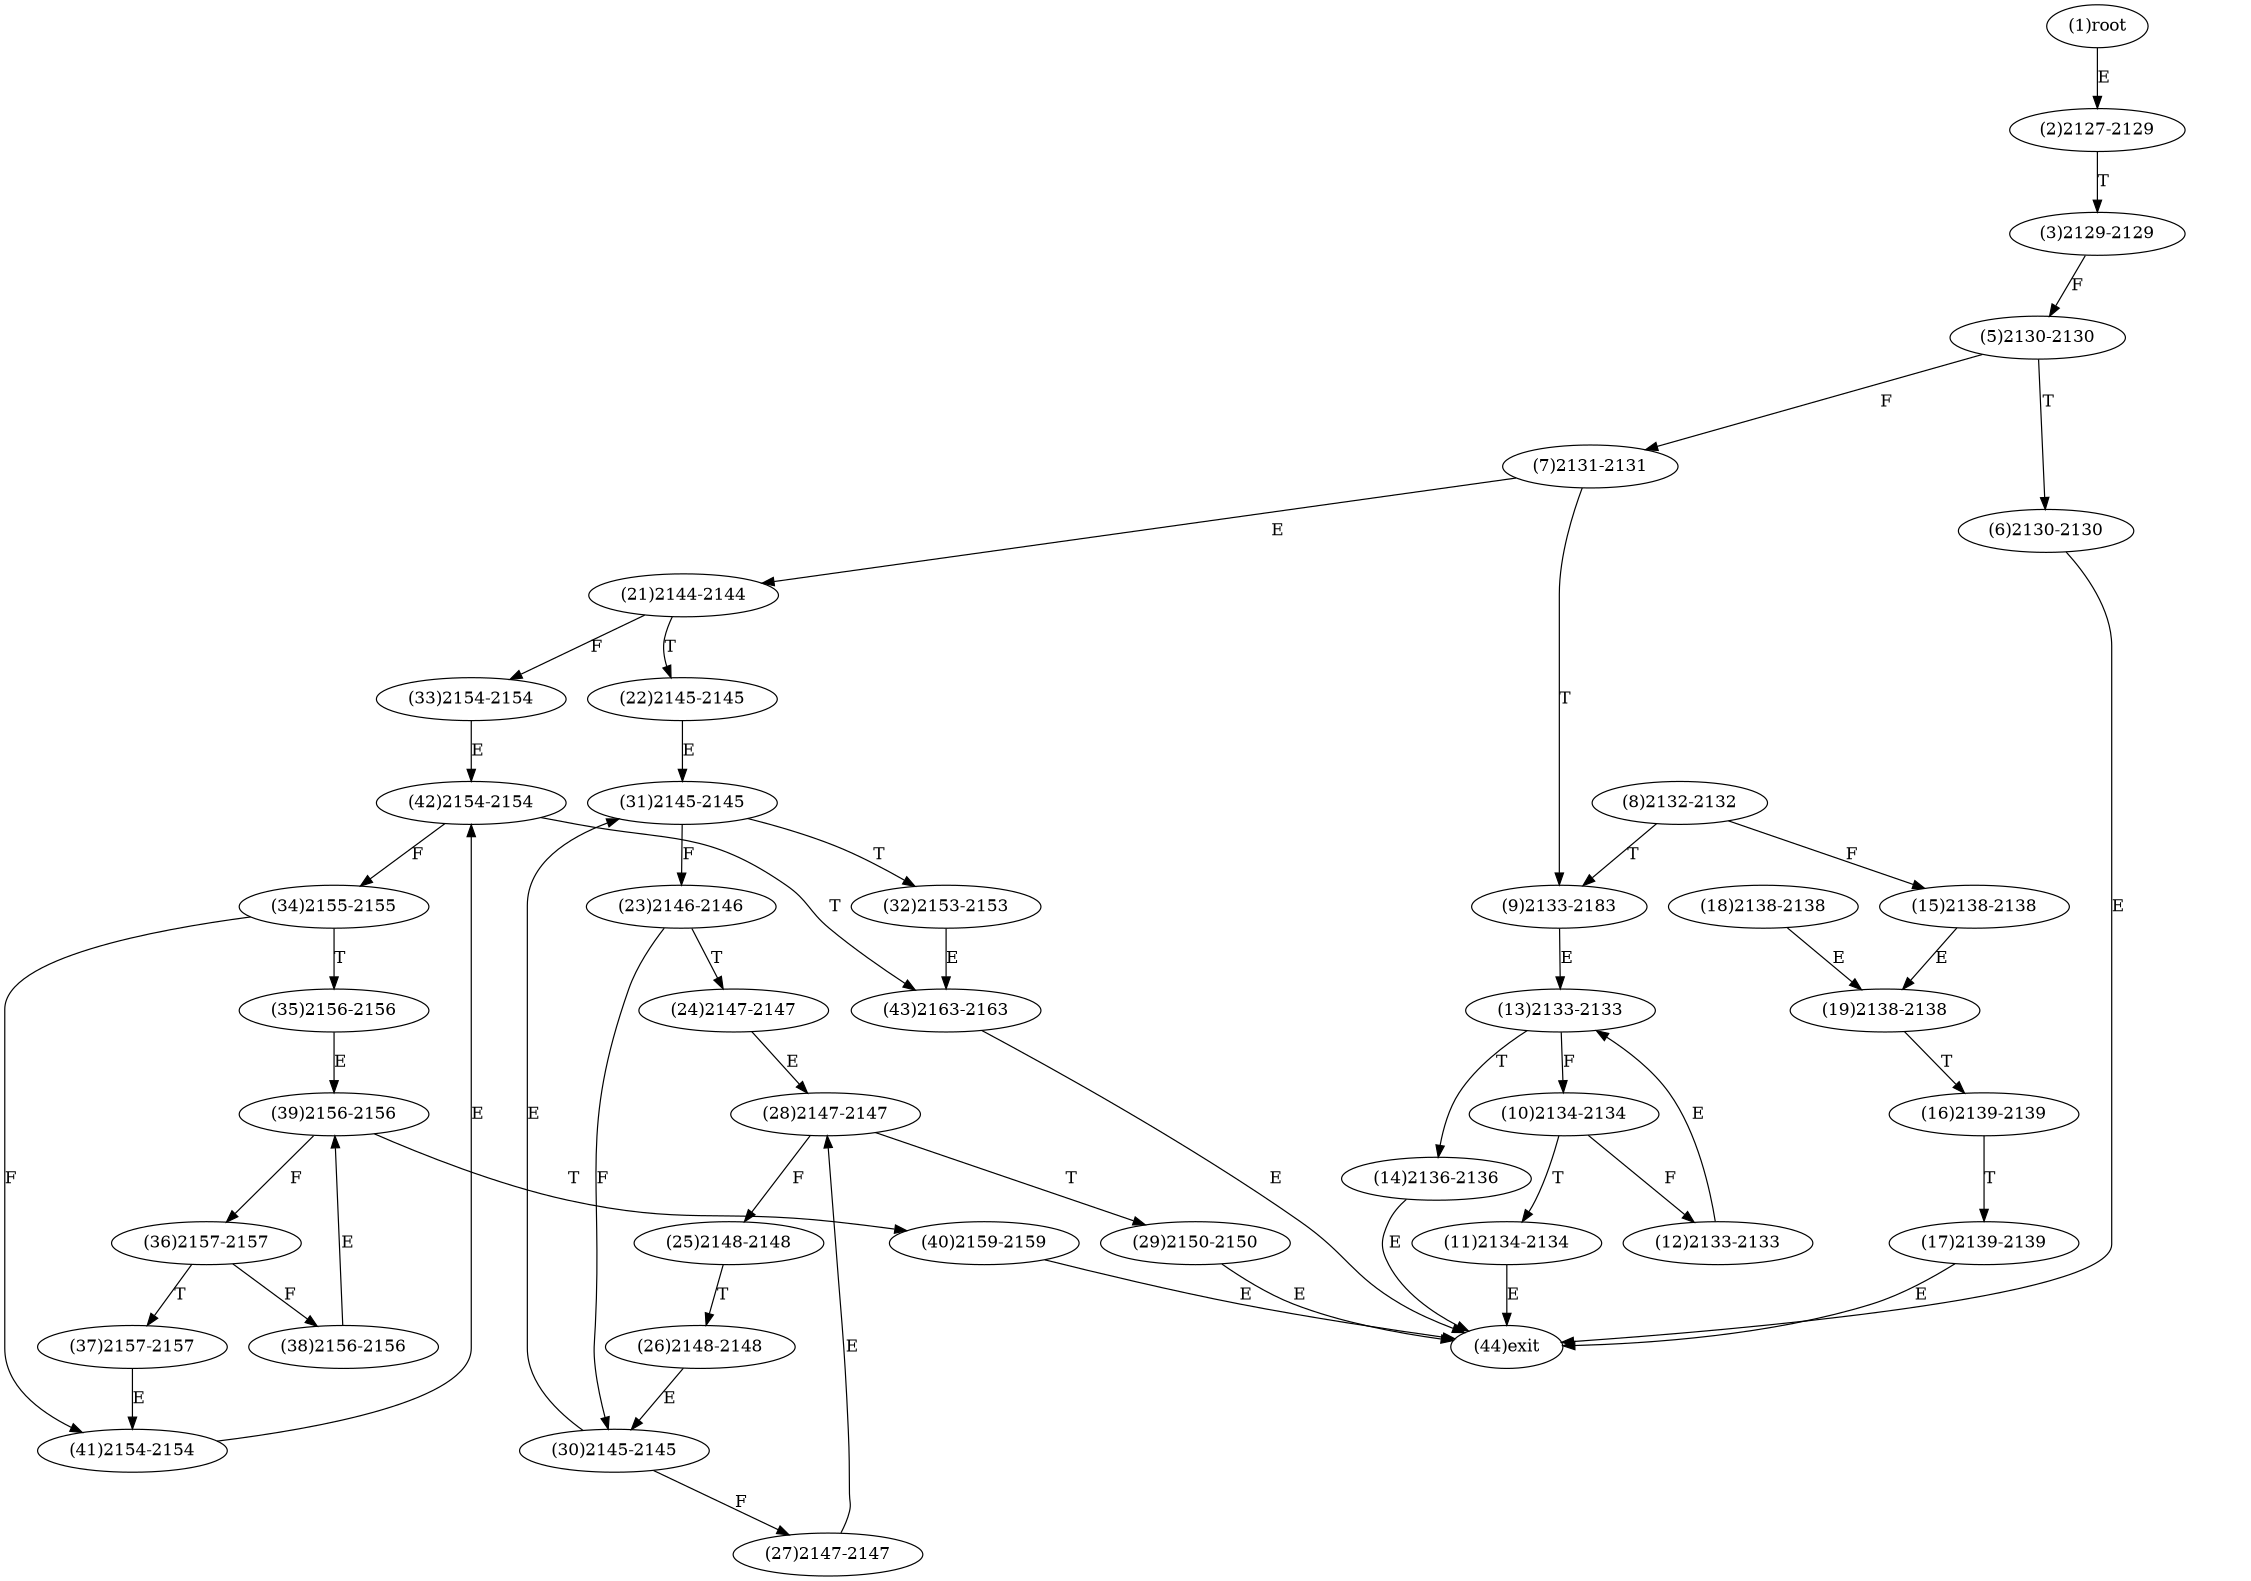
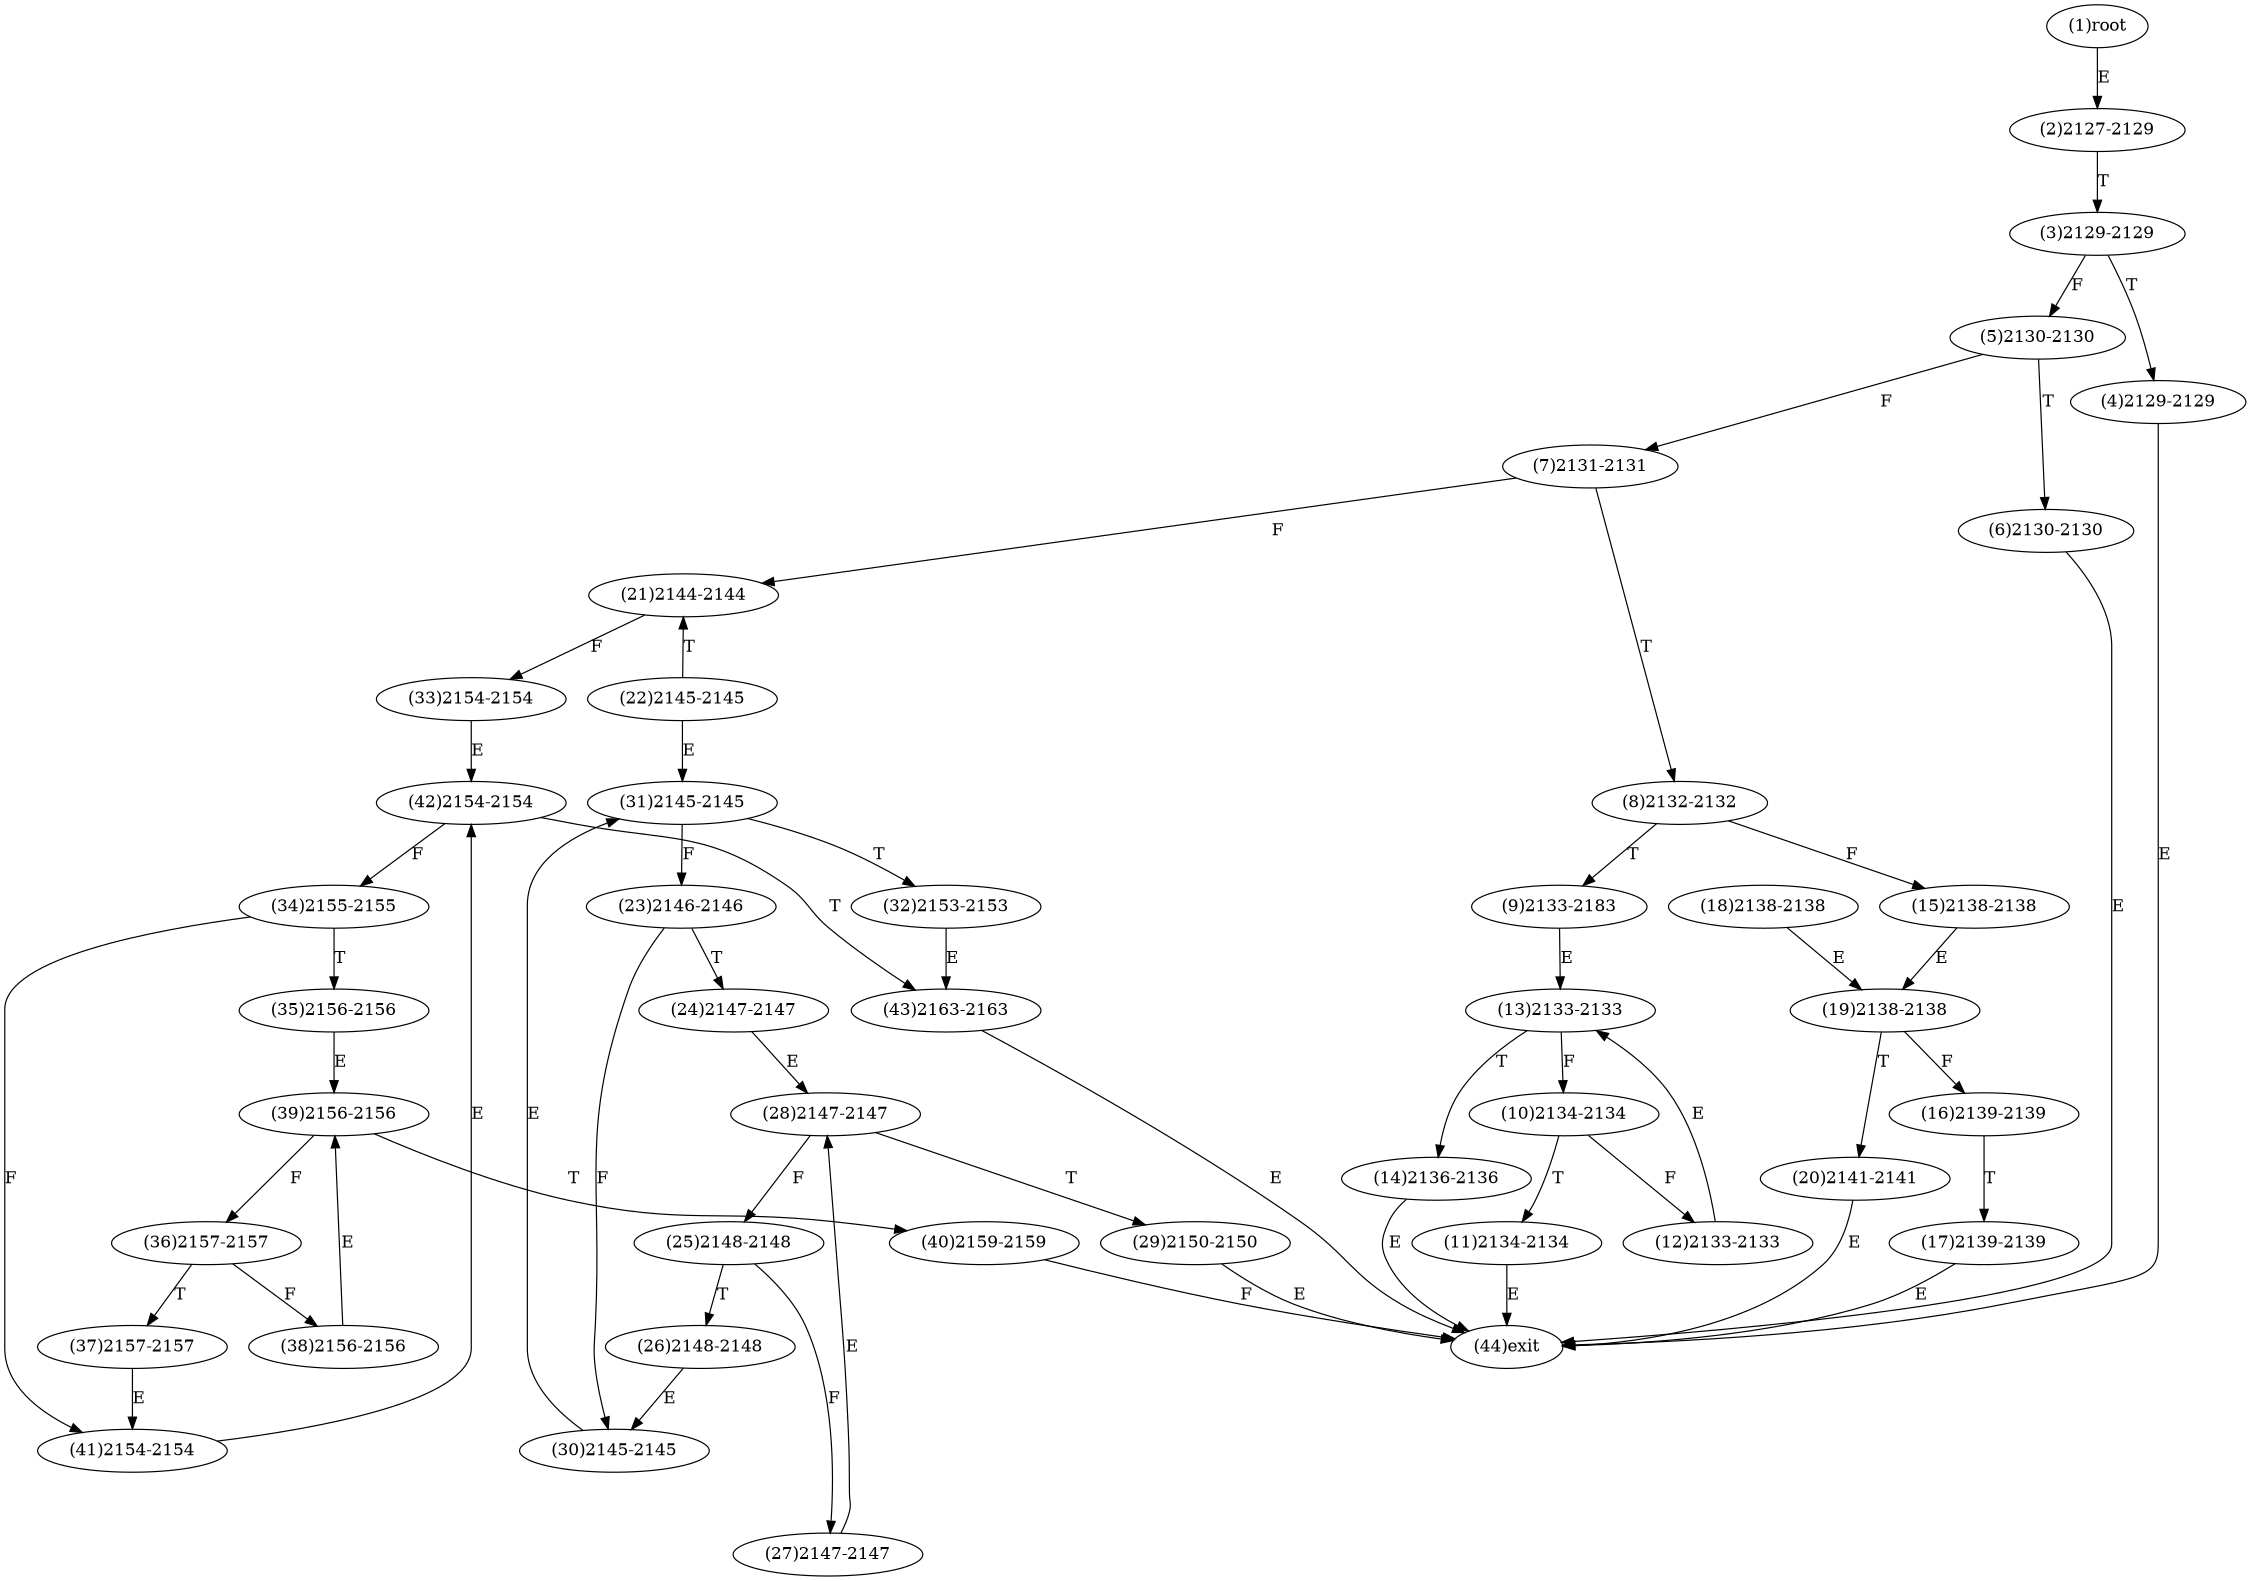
node "(4)2129-2129": added
edge "(7)2131-2131" -> "(21)2144-2144": label "E" -> "F"
edge "(21)2144-2144" -> "(22)2145-2145": reversed
edge "(7)2131-2131" -> "(9)2133-2183": now "(7)2131-2131" -> "(8)2132-2132"
edge "(19)2138-2138" -> "(16)2139-2139": label "T" -> "F"
node "(20)2141-2141": added
edge "(40)2159-2159" -> "(44)exit": label "E" -> "F"
edge "(30)2145-2145" -> "(27)2147-2147": now "(25)2148-2148" -> "(27)2147-2147"
